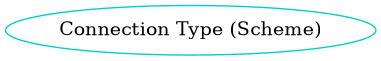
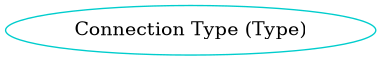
node "Connection Type (Scheme)": label "Connection Type (Scheme)" -> "Connection Type (Type)"
